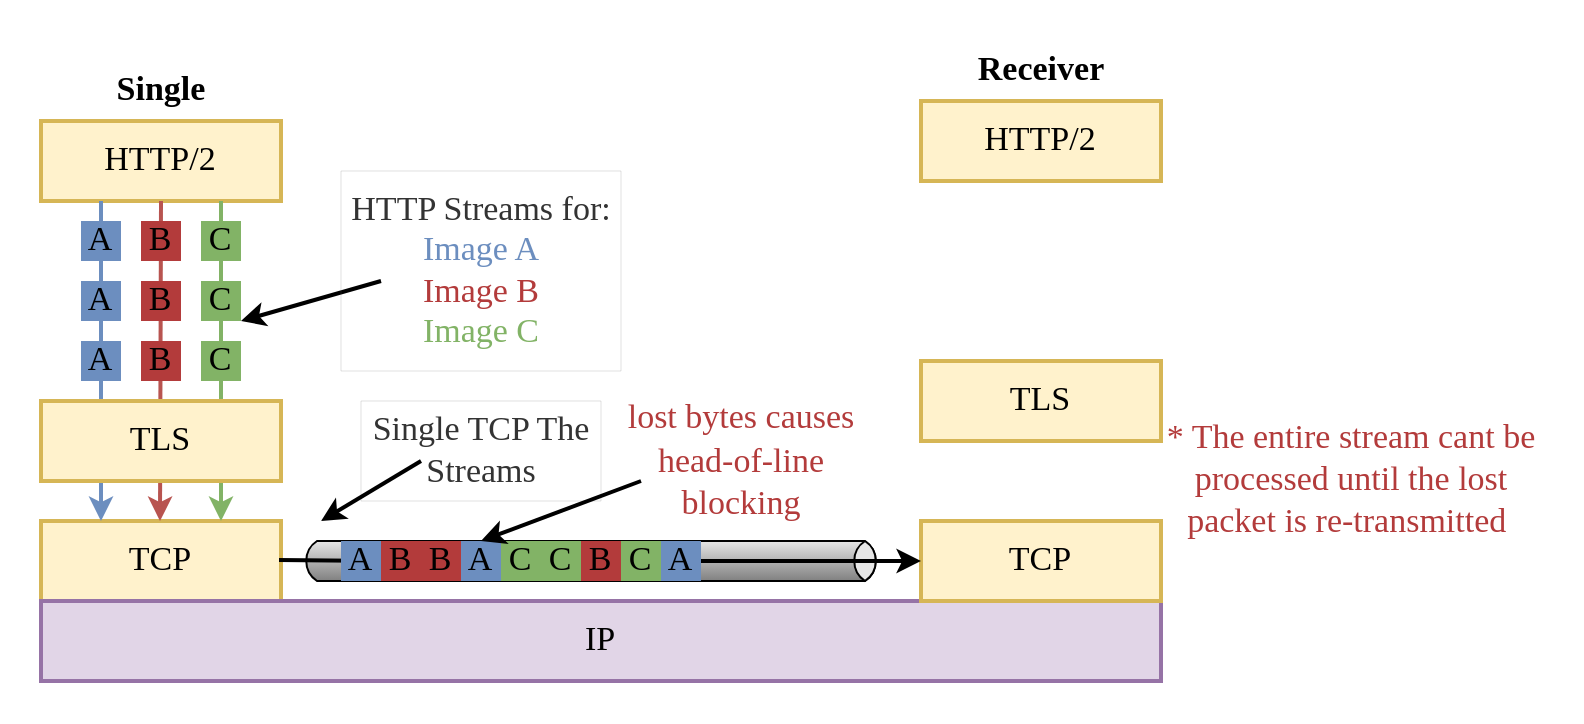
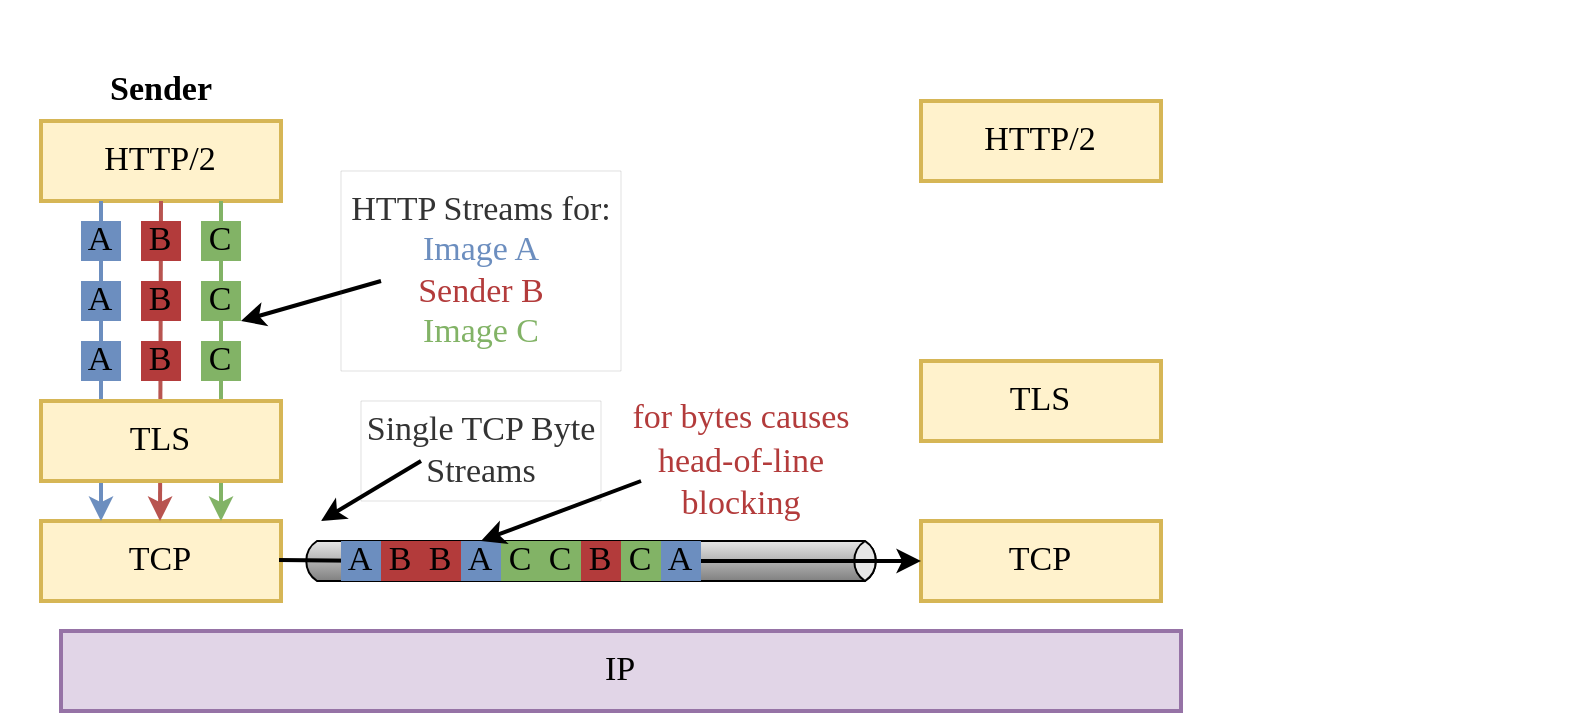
node "Receiver": removed
node "Single": label "Single" -> "Sender"
node "HTTP Streams for: Image A Image B Image C": label "HTTP Streams for: Image A Image B Image C" -> "HTTP Streams for: Image A Sender B Image C"
node "Single TCP The Streams": label "Single TCP The Streams" -> "Single TCP Byte Streams"
node "lost bytes causes head-of-line blocking": label "lost bytes causes head-of-line blocking" -> "for bytes causes head-of-line blocking"
node "* The entire stream cant beprocessed until the lostpacket is re-transmitted": removed
node "IP": moved (601, 641) -> (621, 671)
